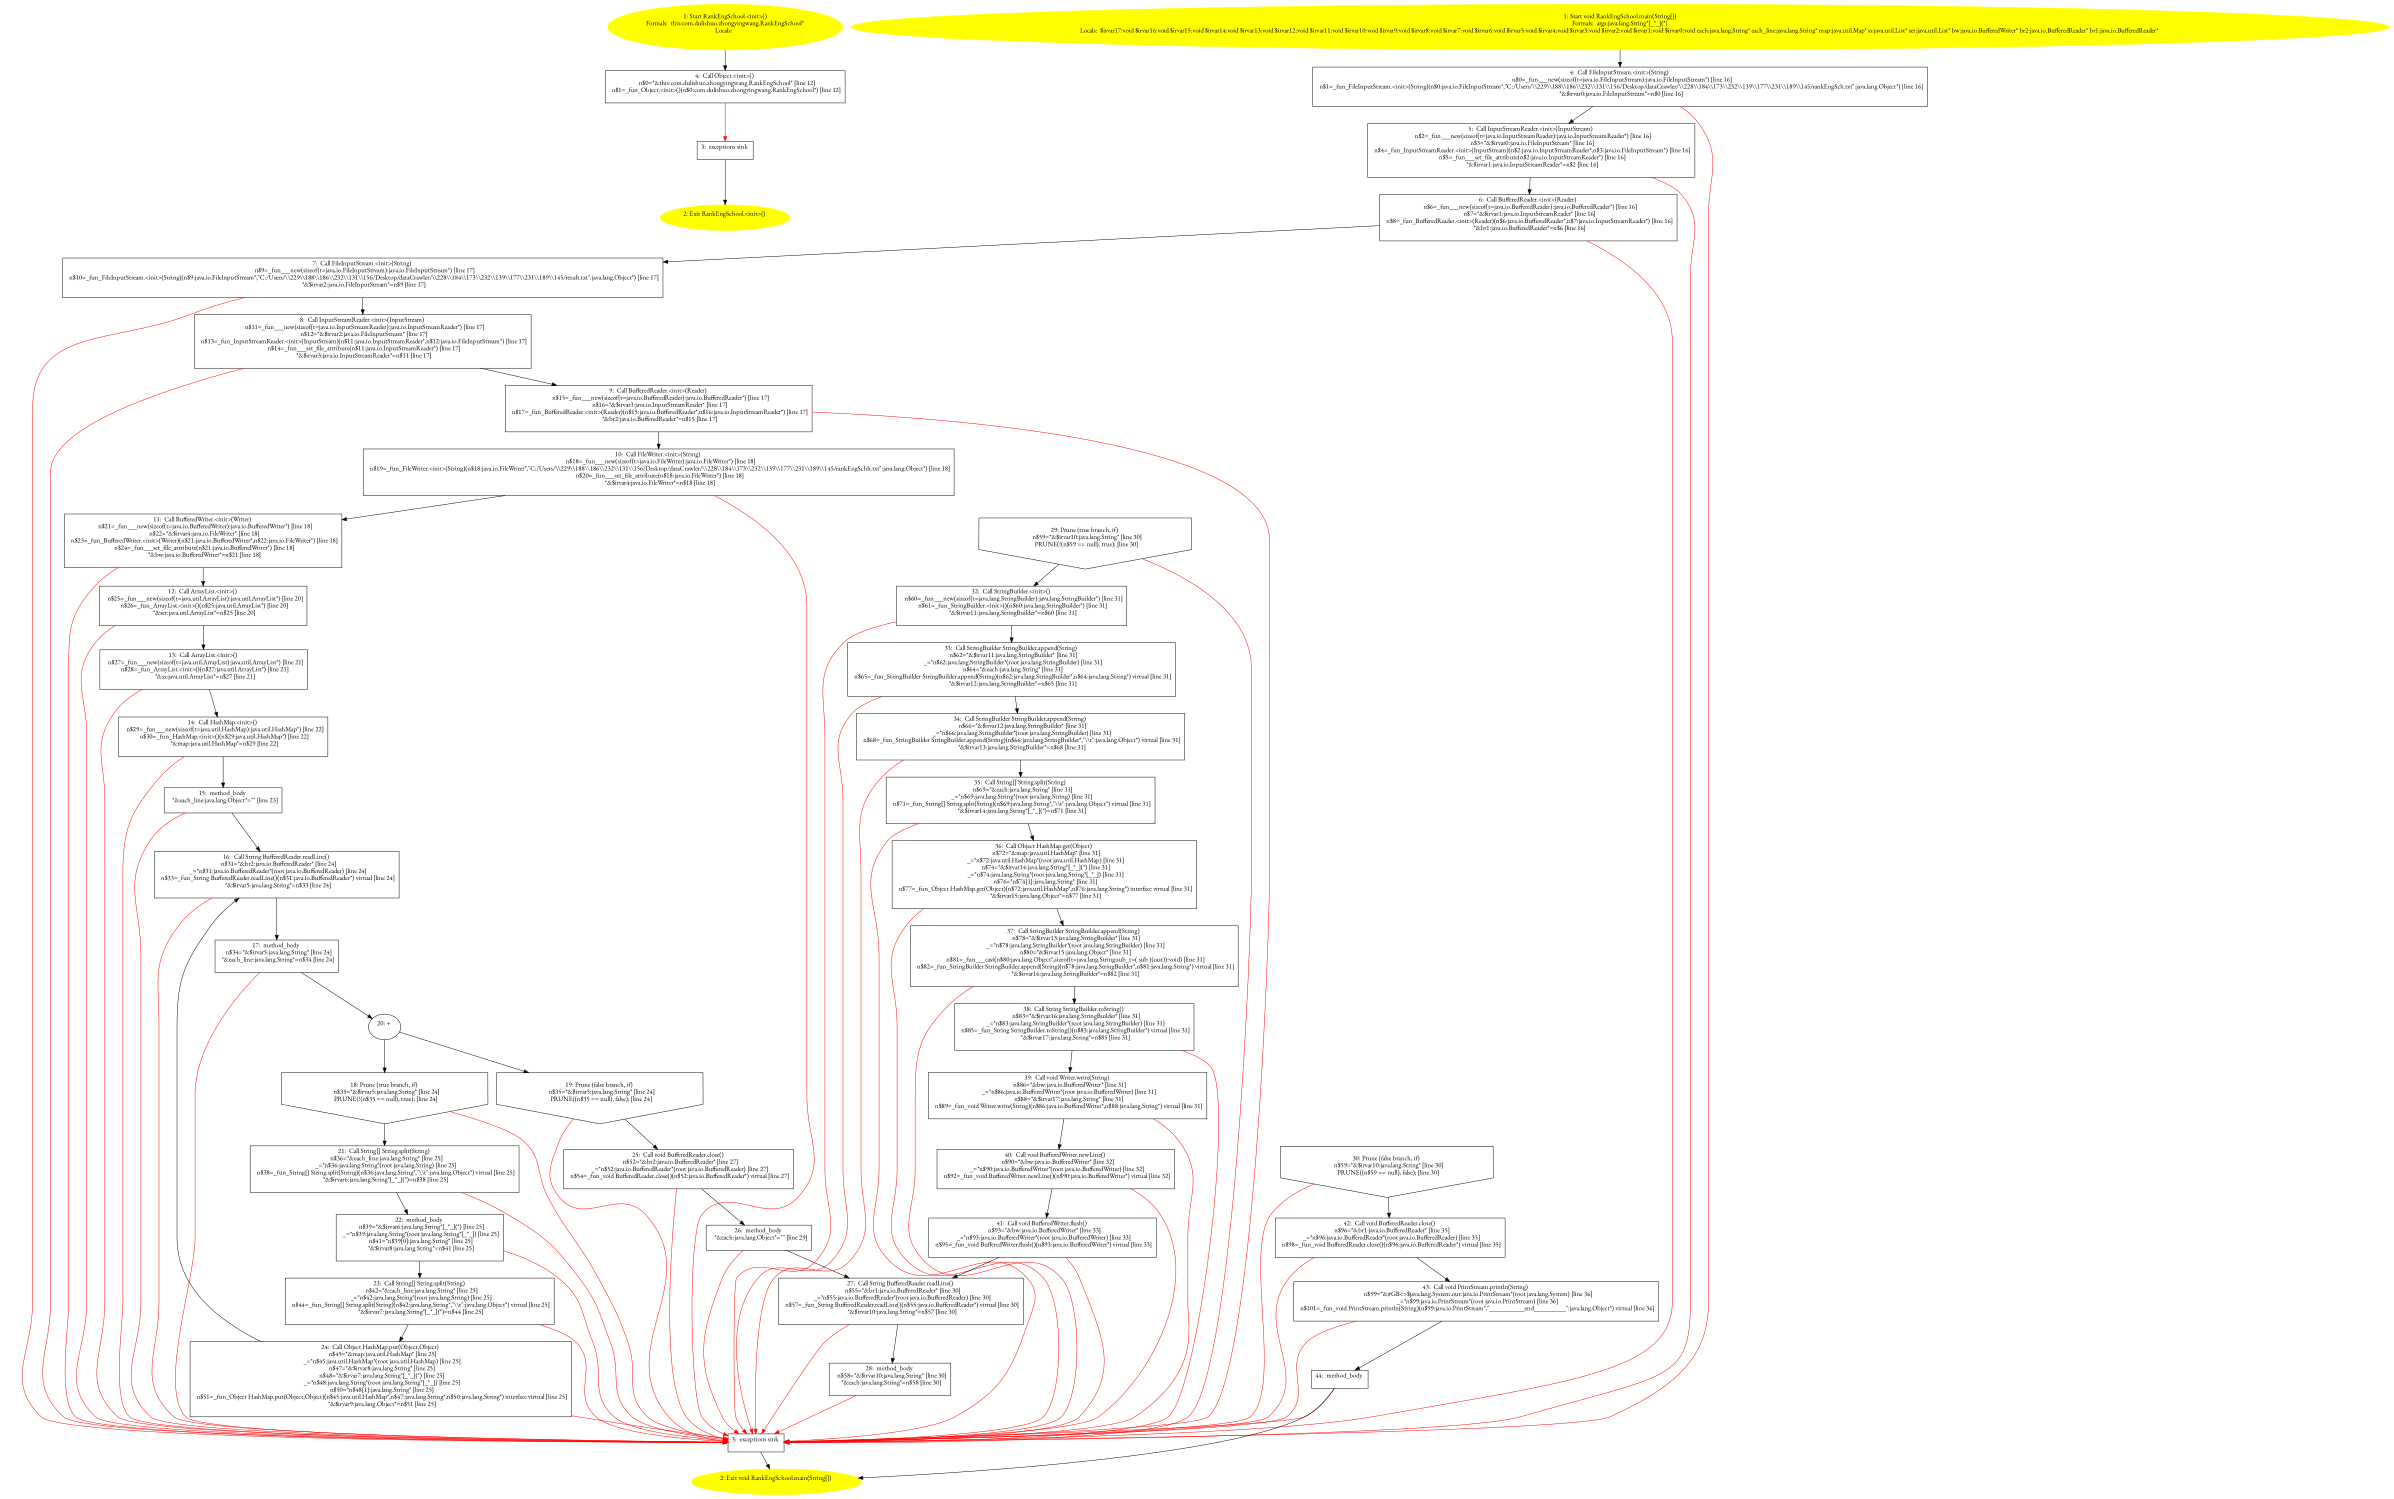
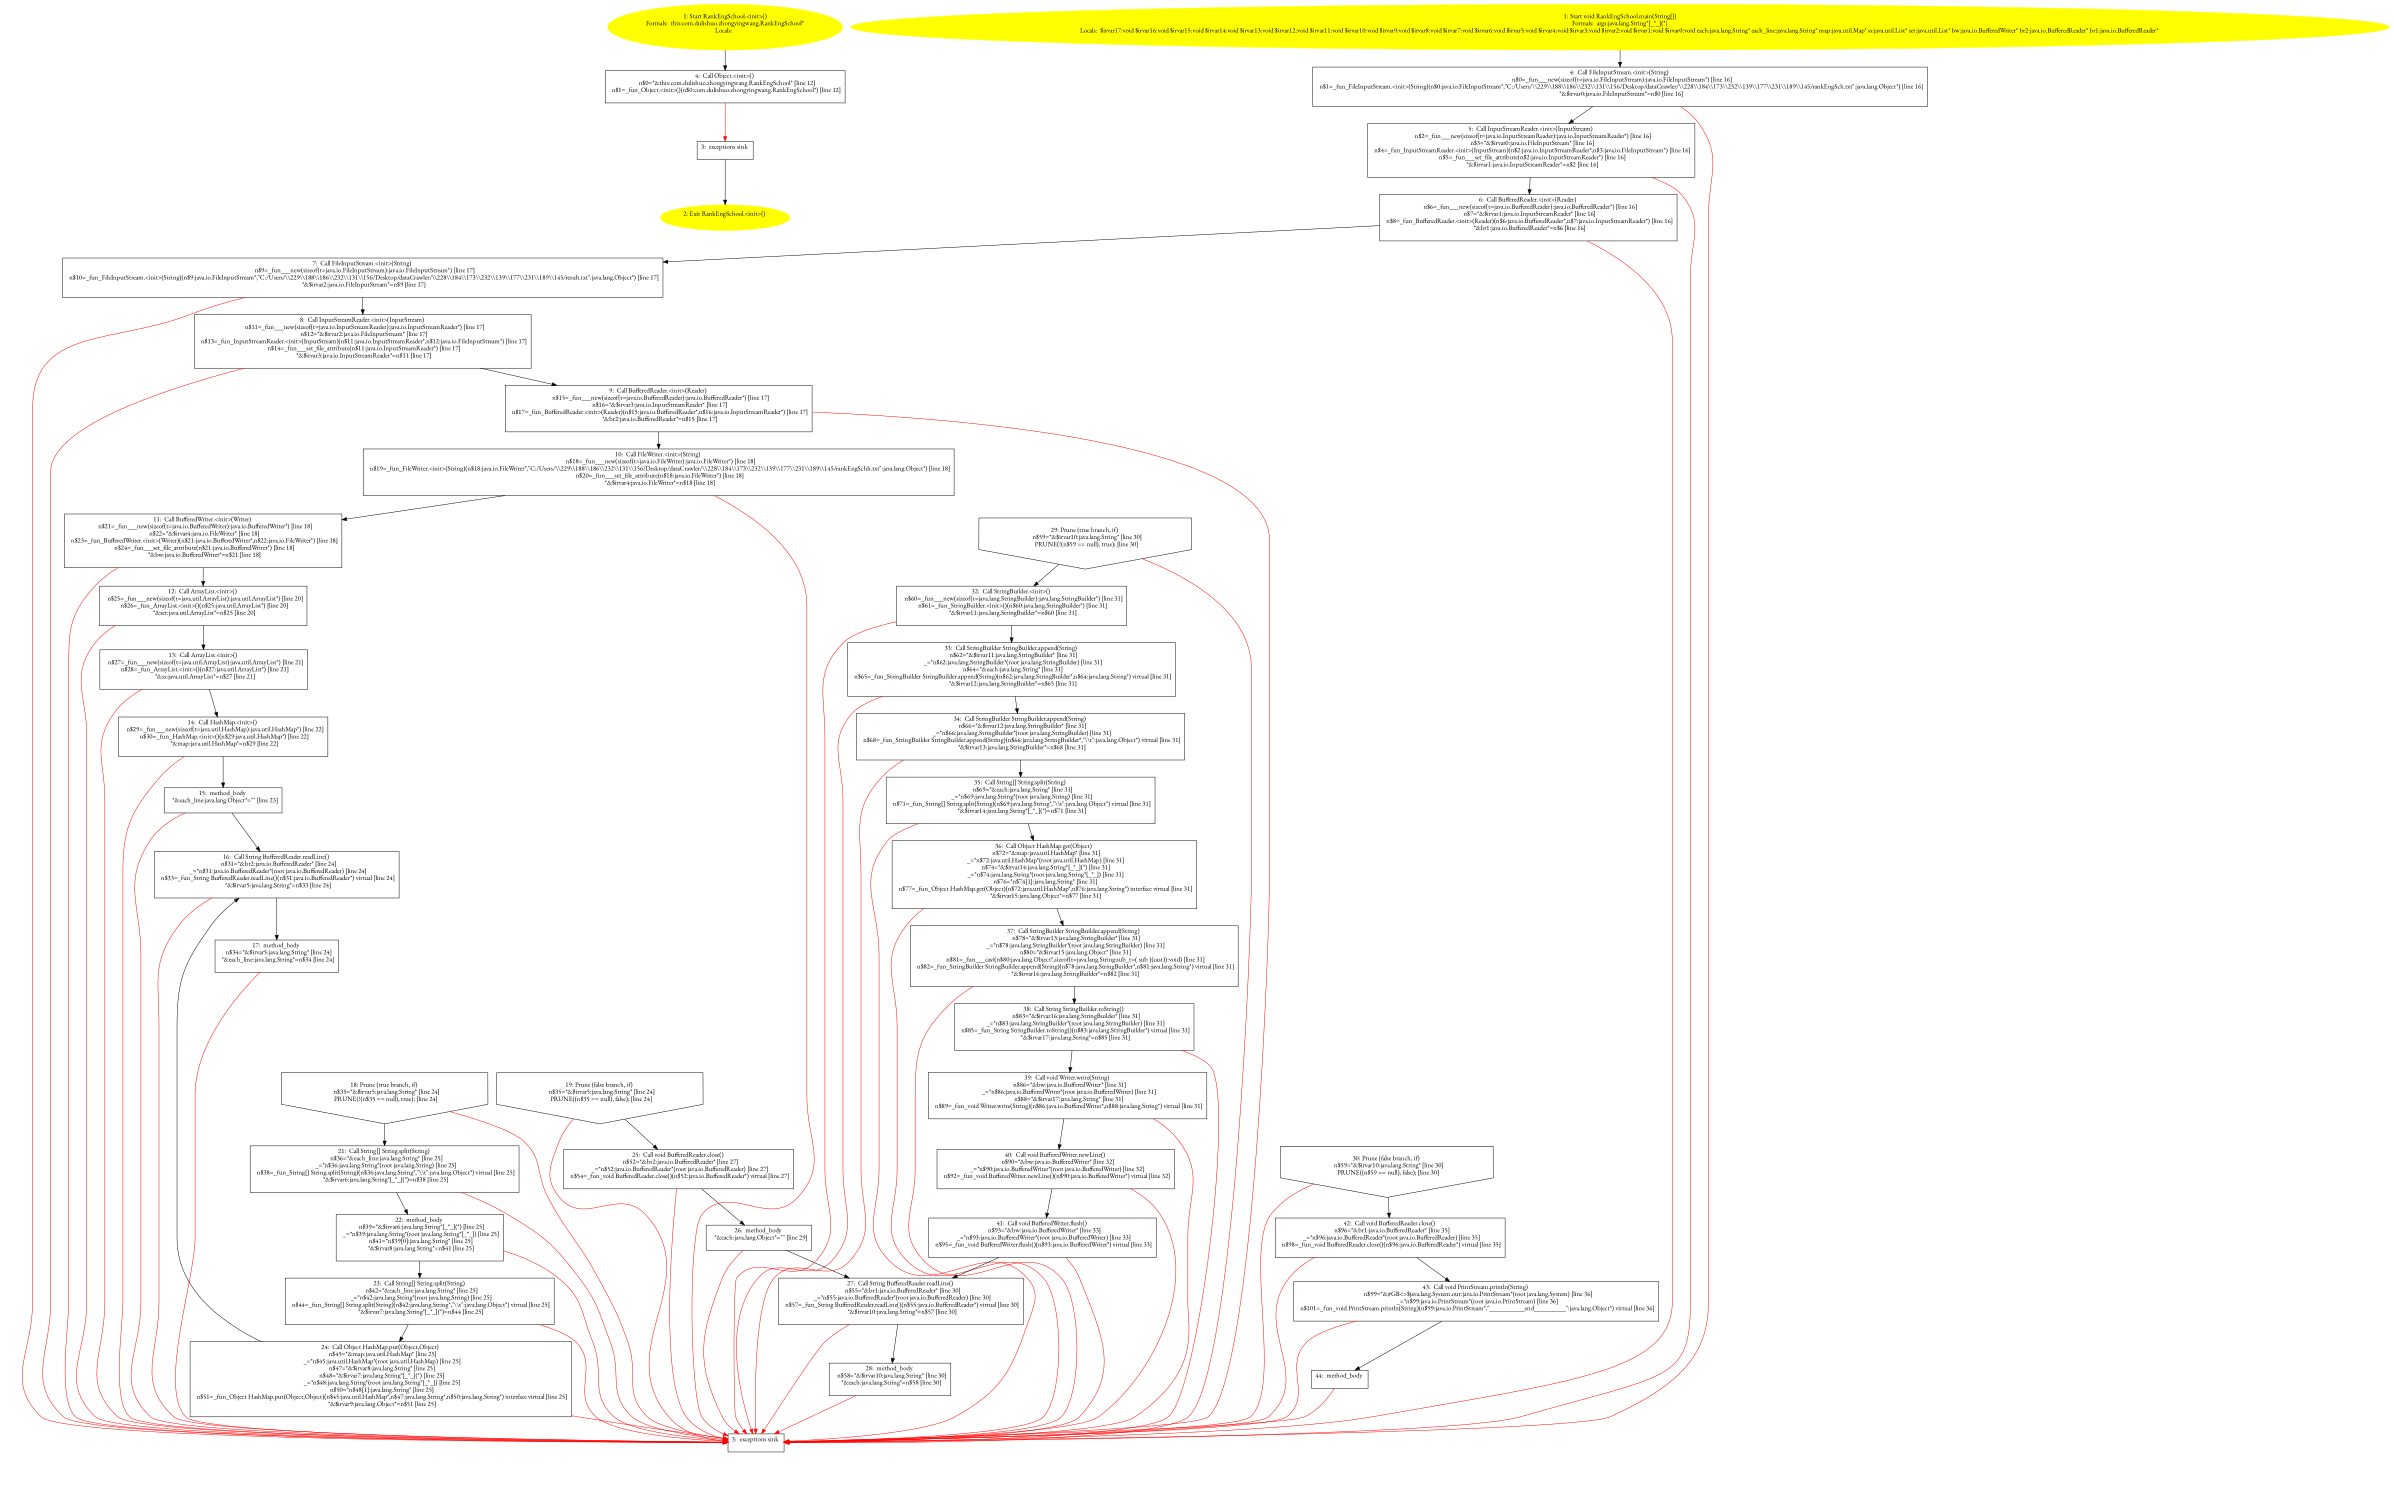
node "20: +": removed
node "2: Exit void RankEngSchool.main(String[])": removed
